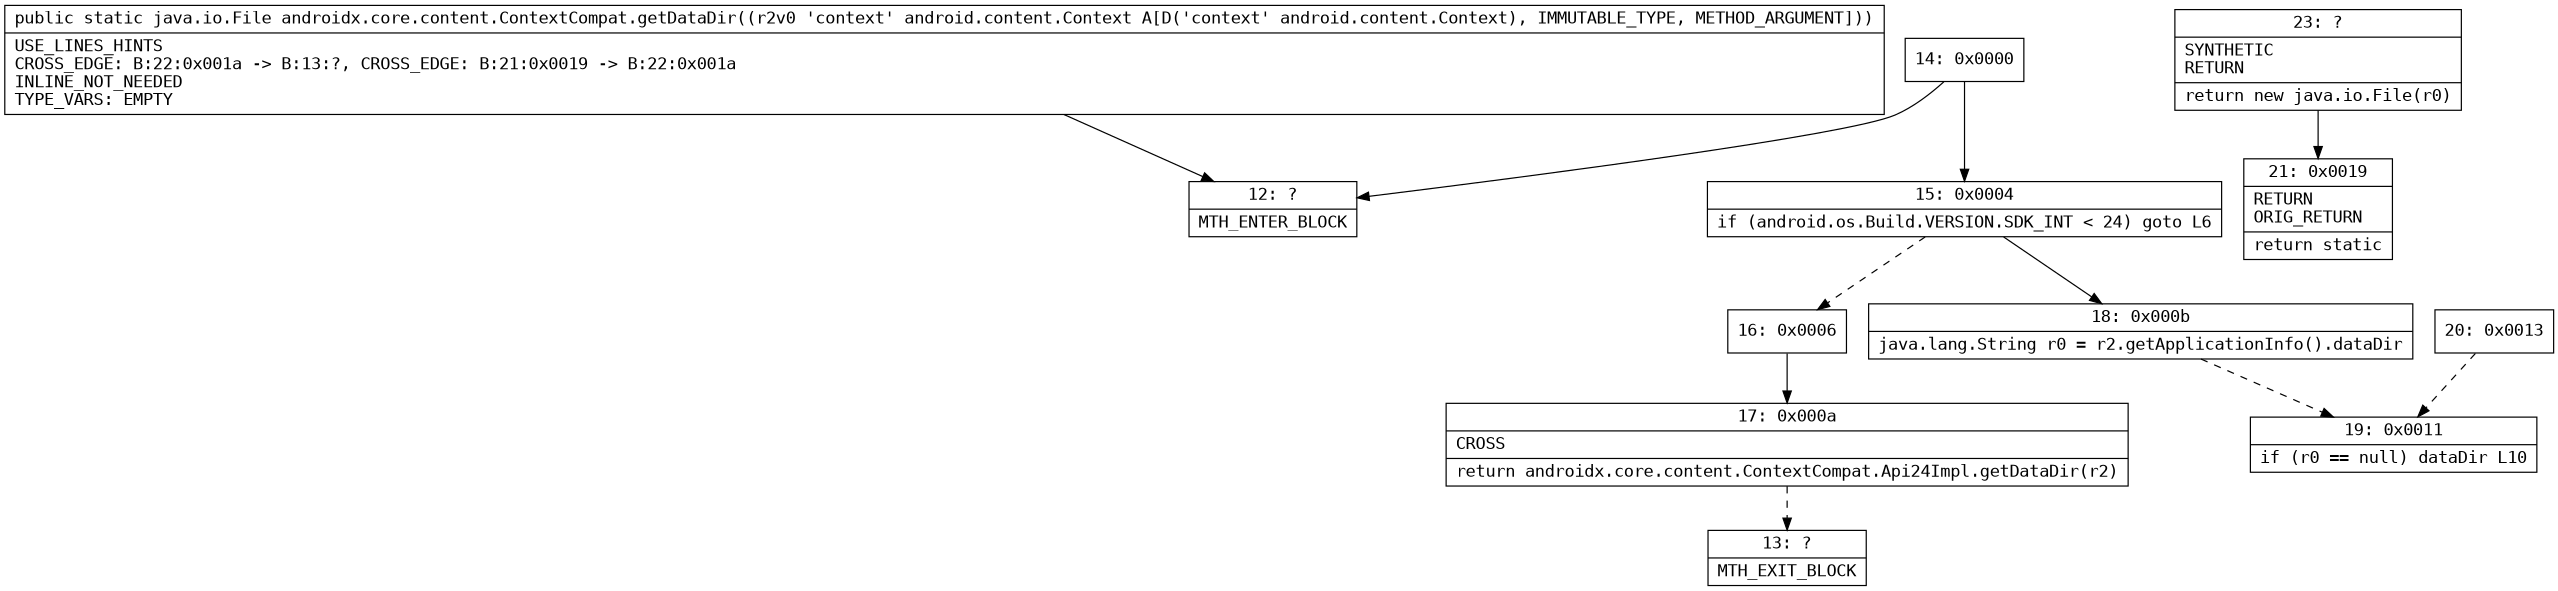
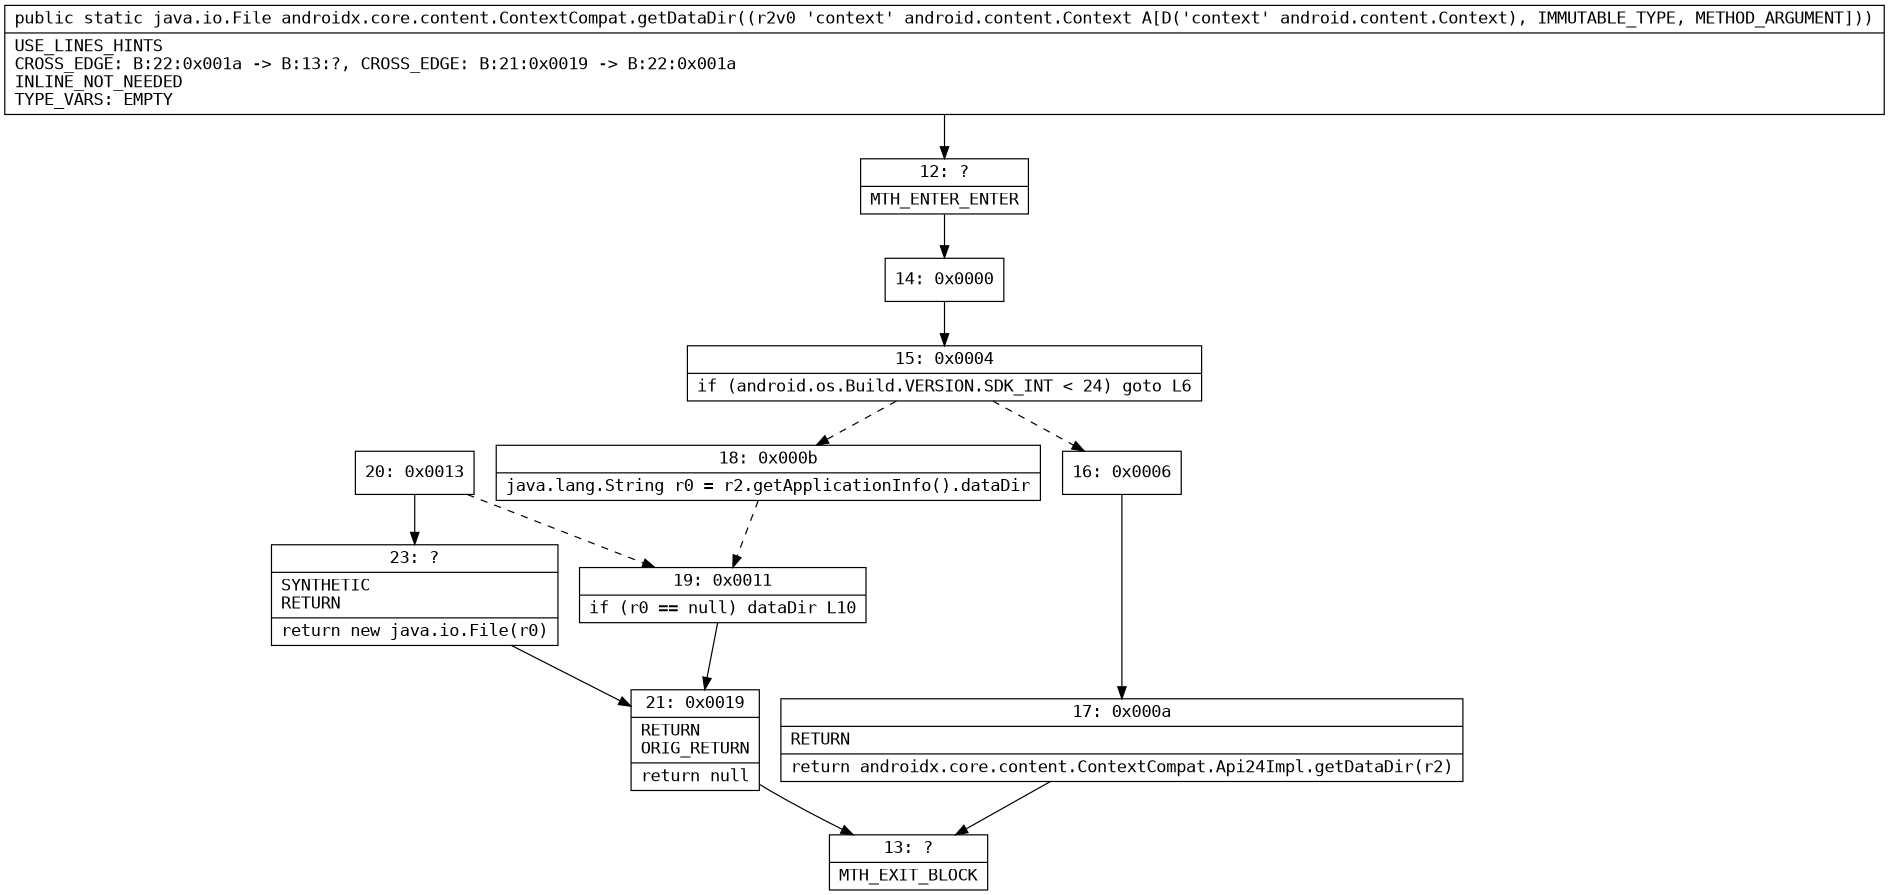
edge "14: 0x0000" -> "12: ?": reversed
node "12: ?": text "MTH_ENTER_BLOCK" -> "MTH_ENTER_ENTER"
node "21: 0x0019": text "return static" -> "return null"
edge "15: 0x0004" -> "18: 0x000b": style solid -> dashed
node "17: 0x000a": text "CROSS" -> "RETURN"
edge "17: 0x000a" -> "13: ?": style dashed -> solid
edge "20: 0x0013" -> "23: ?": added
edge "19: 0x0011" -> "21: 0x0019": added
edge "21: 0x0019" -> "13: ?": added
